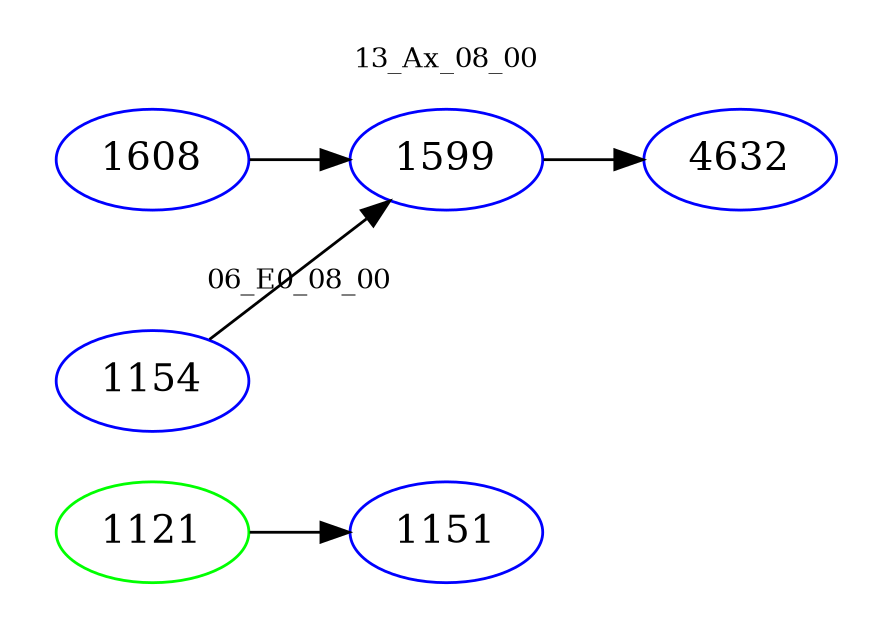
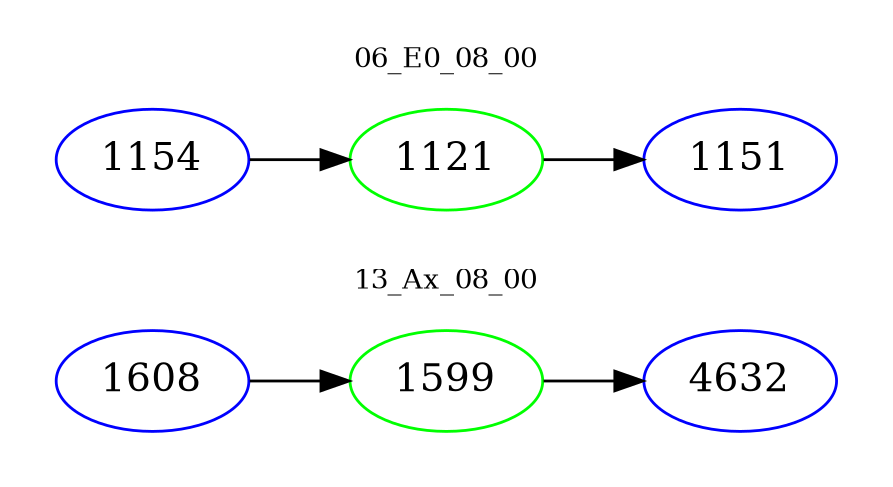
node "1599": color blue -> green
edge "1154" -> "1599": now "1154" -> "1121"
